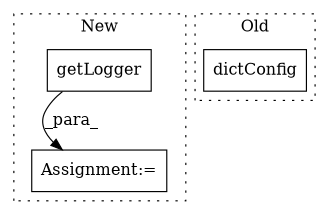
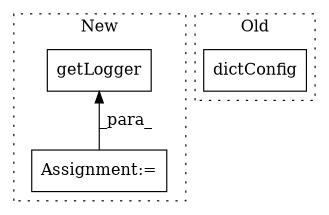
edge "getLogger" -> "Assignment:=": reversed
